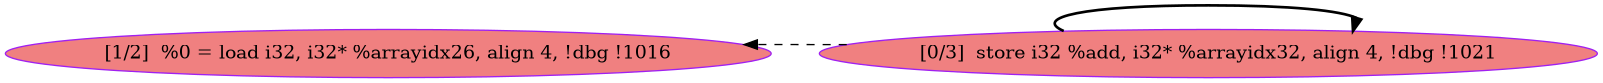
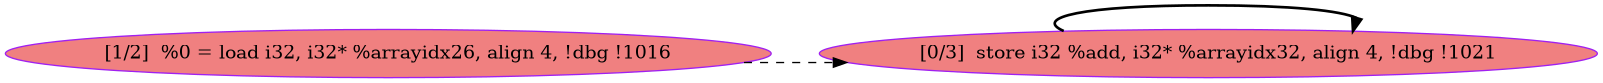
edge "[0/3]  store i32 %add, i32* %arrayidx32, align 4, !dbg !1021" -> "[1/2]  %0 = load i32, i32* %arrayidx26, align 4, !dbg !1016": reversed
